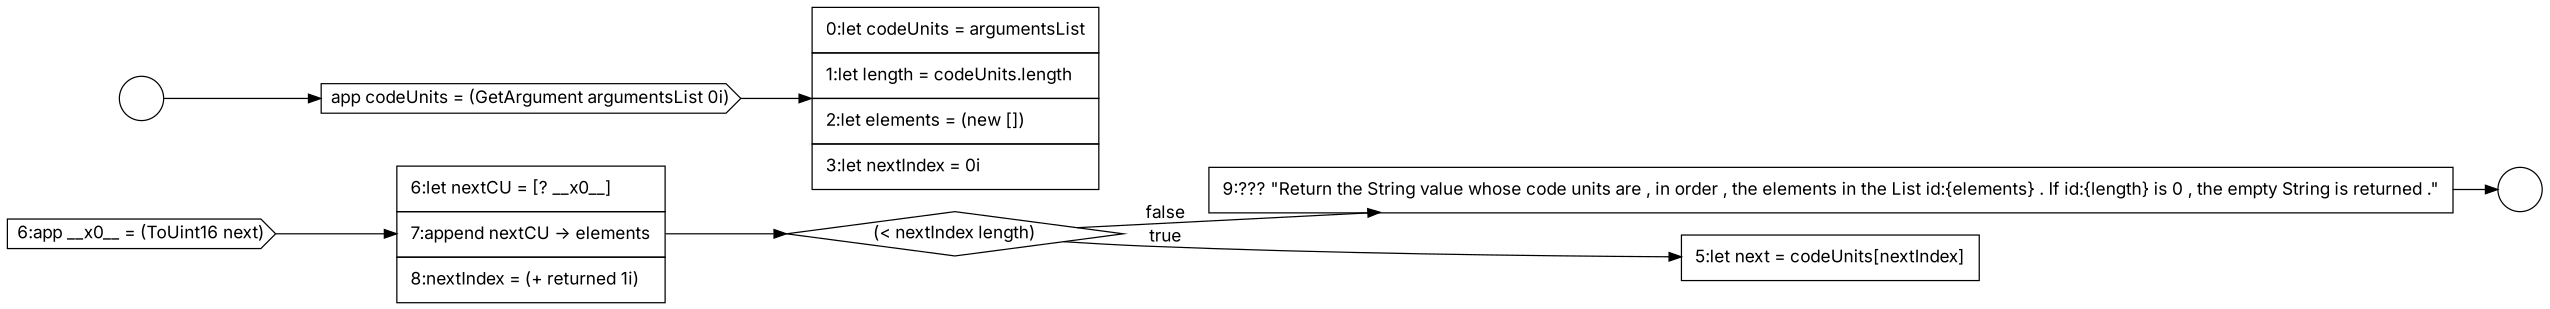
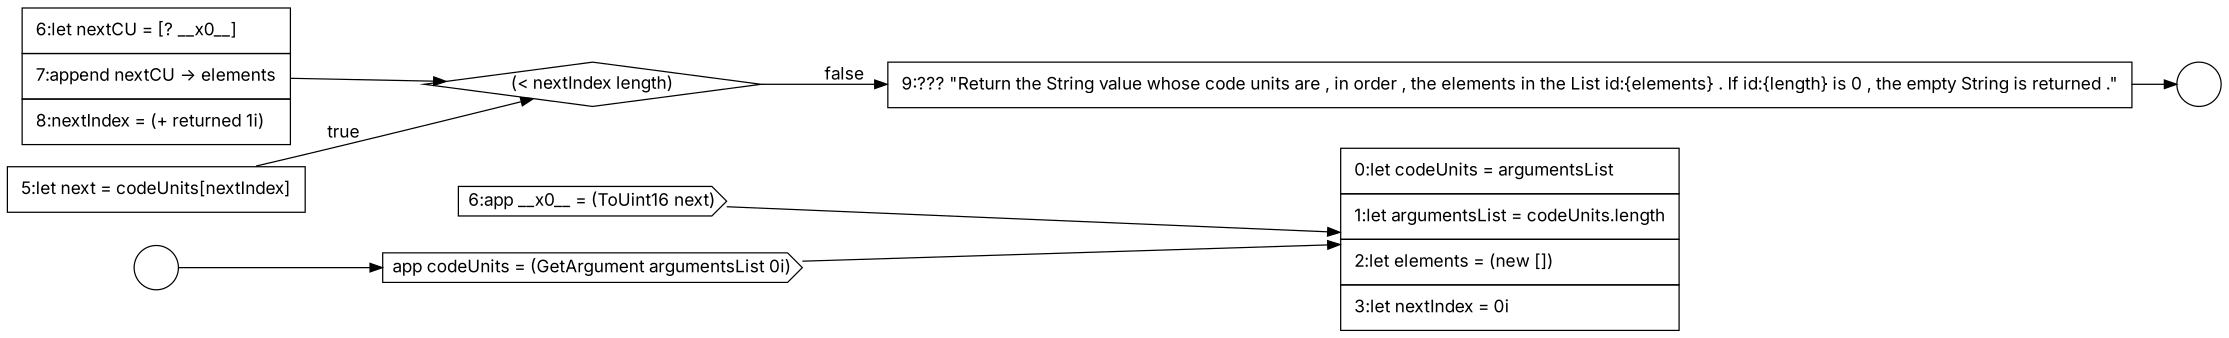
node "0:let codeUnits = argumentsList": text "1:let length = codeUnits.length" -> "1:let argumentsList = codeUnits.length"
edge "6:app __x0__ = (ToUint16 next)" -> "6:let nextCU = [? __x0__]": now "6:app __x0__ = (ToUint16 next)" -> "0:let codeUnits = argumentsList"
edge "(< nextIndex length)" -> "5:let next = codeUnits[nextIndex]": reversed
